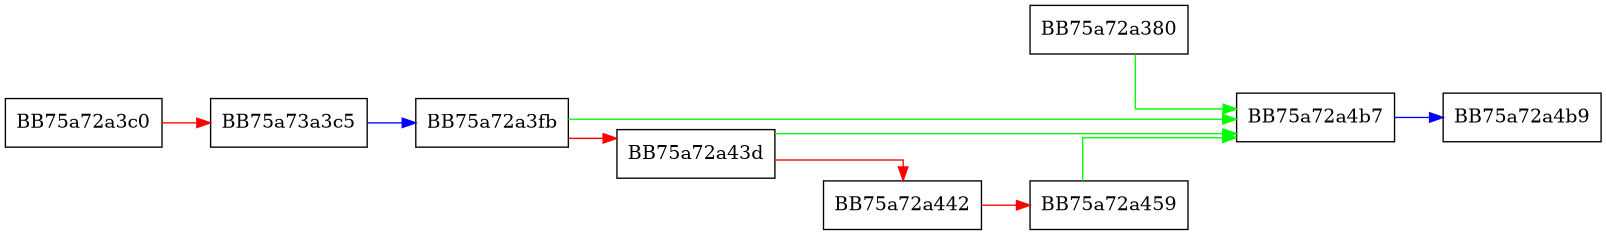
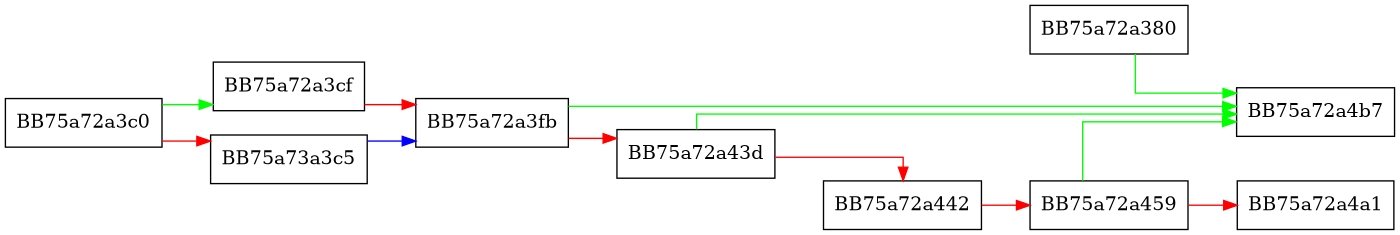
node "BB75a72a3cf": added
node "BB75a72a4b9": removed
node "BB75a72a4a1": added
